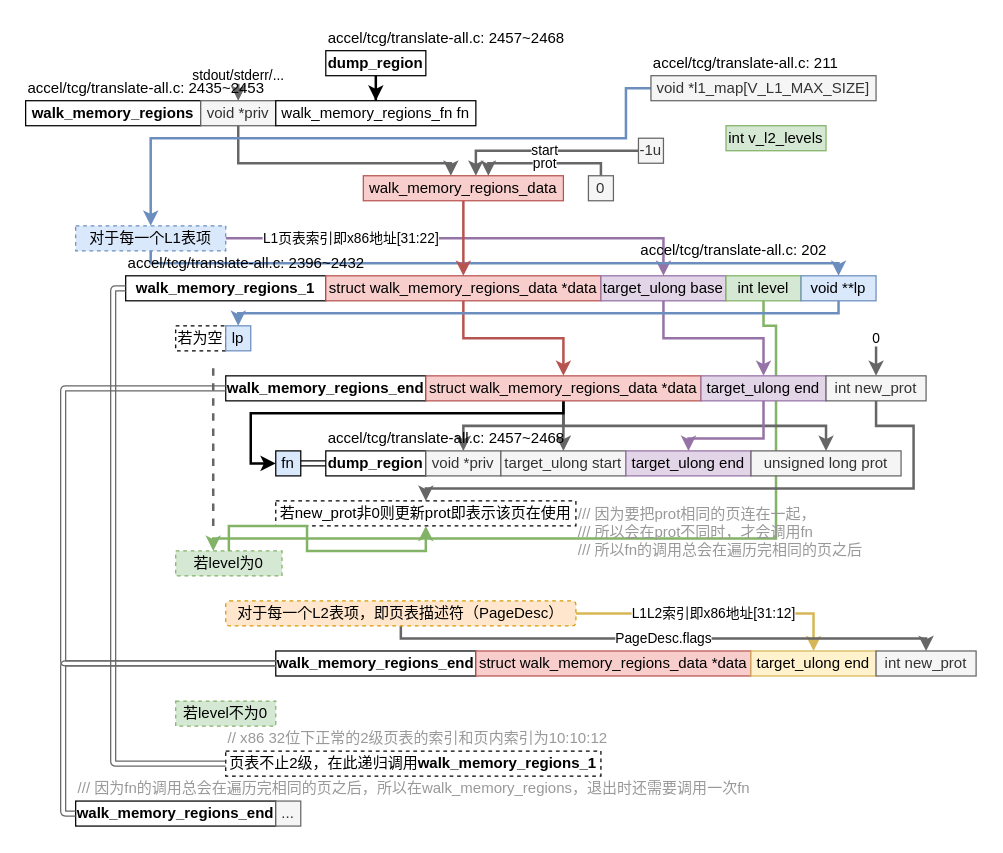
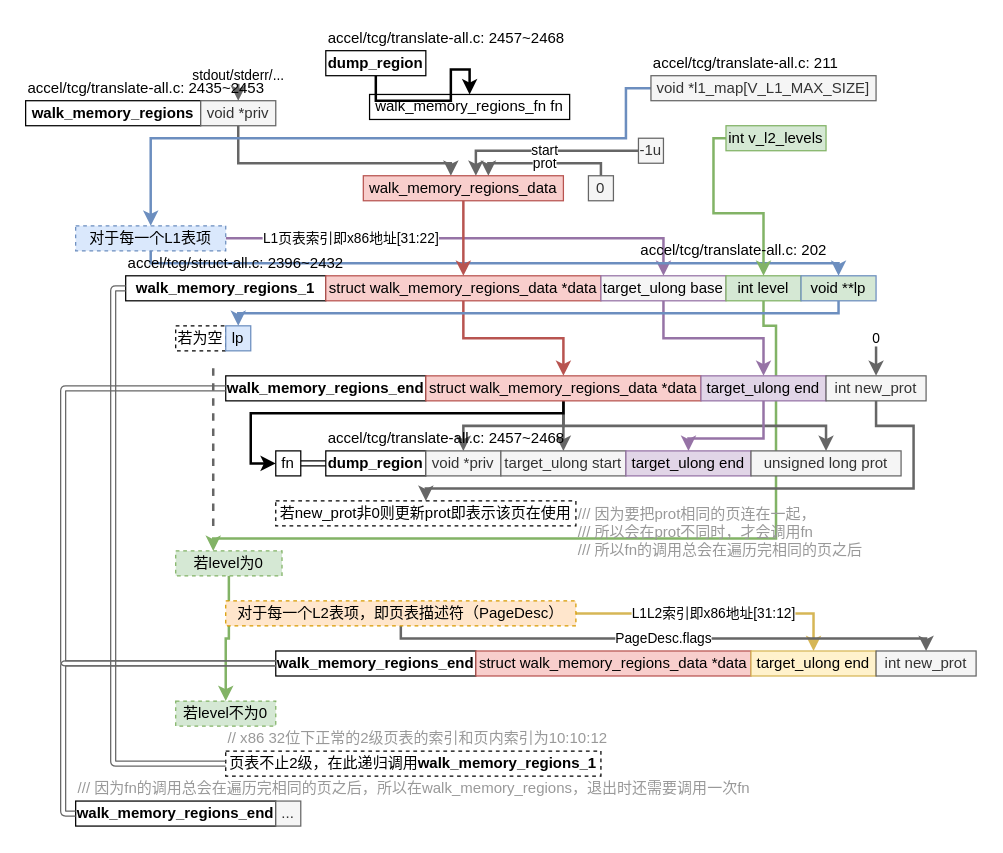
node "walk_memory_regions_fn fn": moved (376, 113) -> (469, 107)
edge "int v_l2_levels" -> "int level": added
node "accel/tcg/translate-all.c: 2396~2432": label "accel/tcg/translate-all.c: 2396~2432" -> "accel/tcg/struct-all.c: 2396~2432"
node "target_ulong base": fillcolor #e1d5e7 -> #f5f5f5
node "void **lp": fillcolor #dae8fc -> #d5e8d4
node "fn": fillcolor #dae8fc -> #ffffff
edge "若level为0" -> "若new_prot非0则更新prot即表示该页在使用": now "若level为0" -> "若level不为0"
node "对于每一个L2表项，即页表描述符（PageDesc）": shape rounded rectangle -> rectangle
